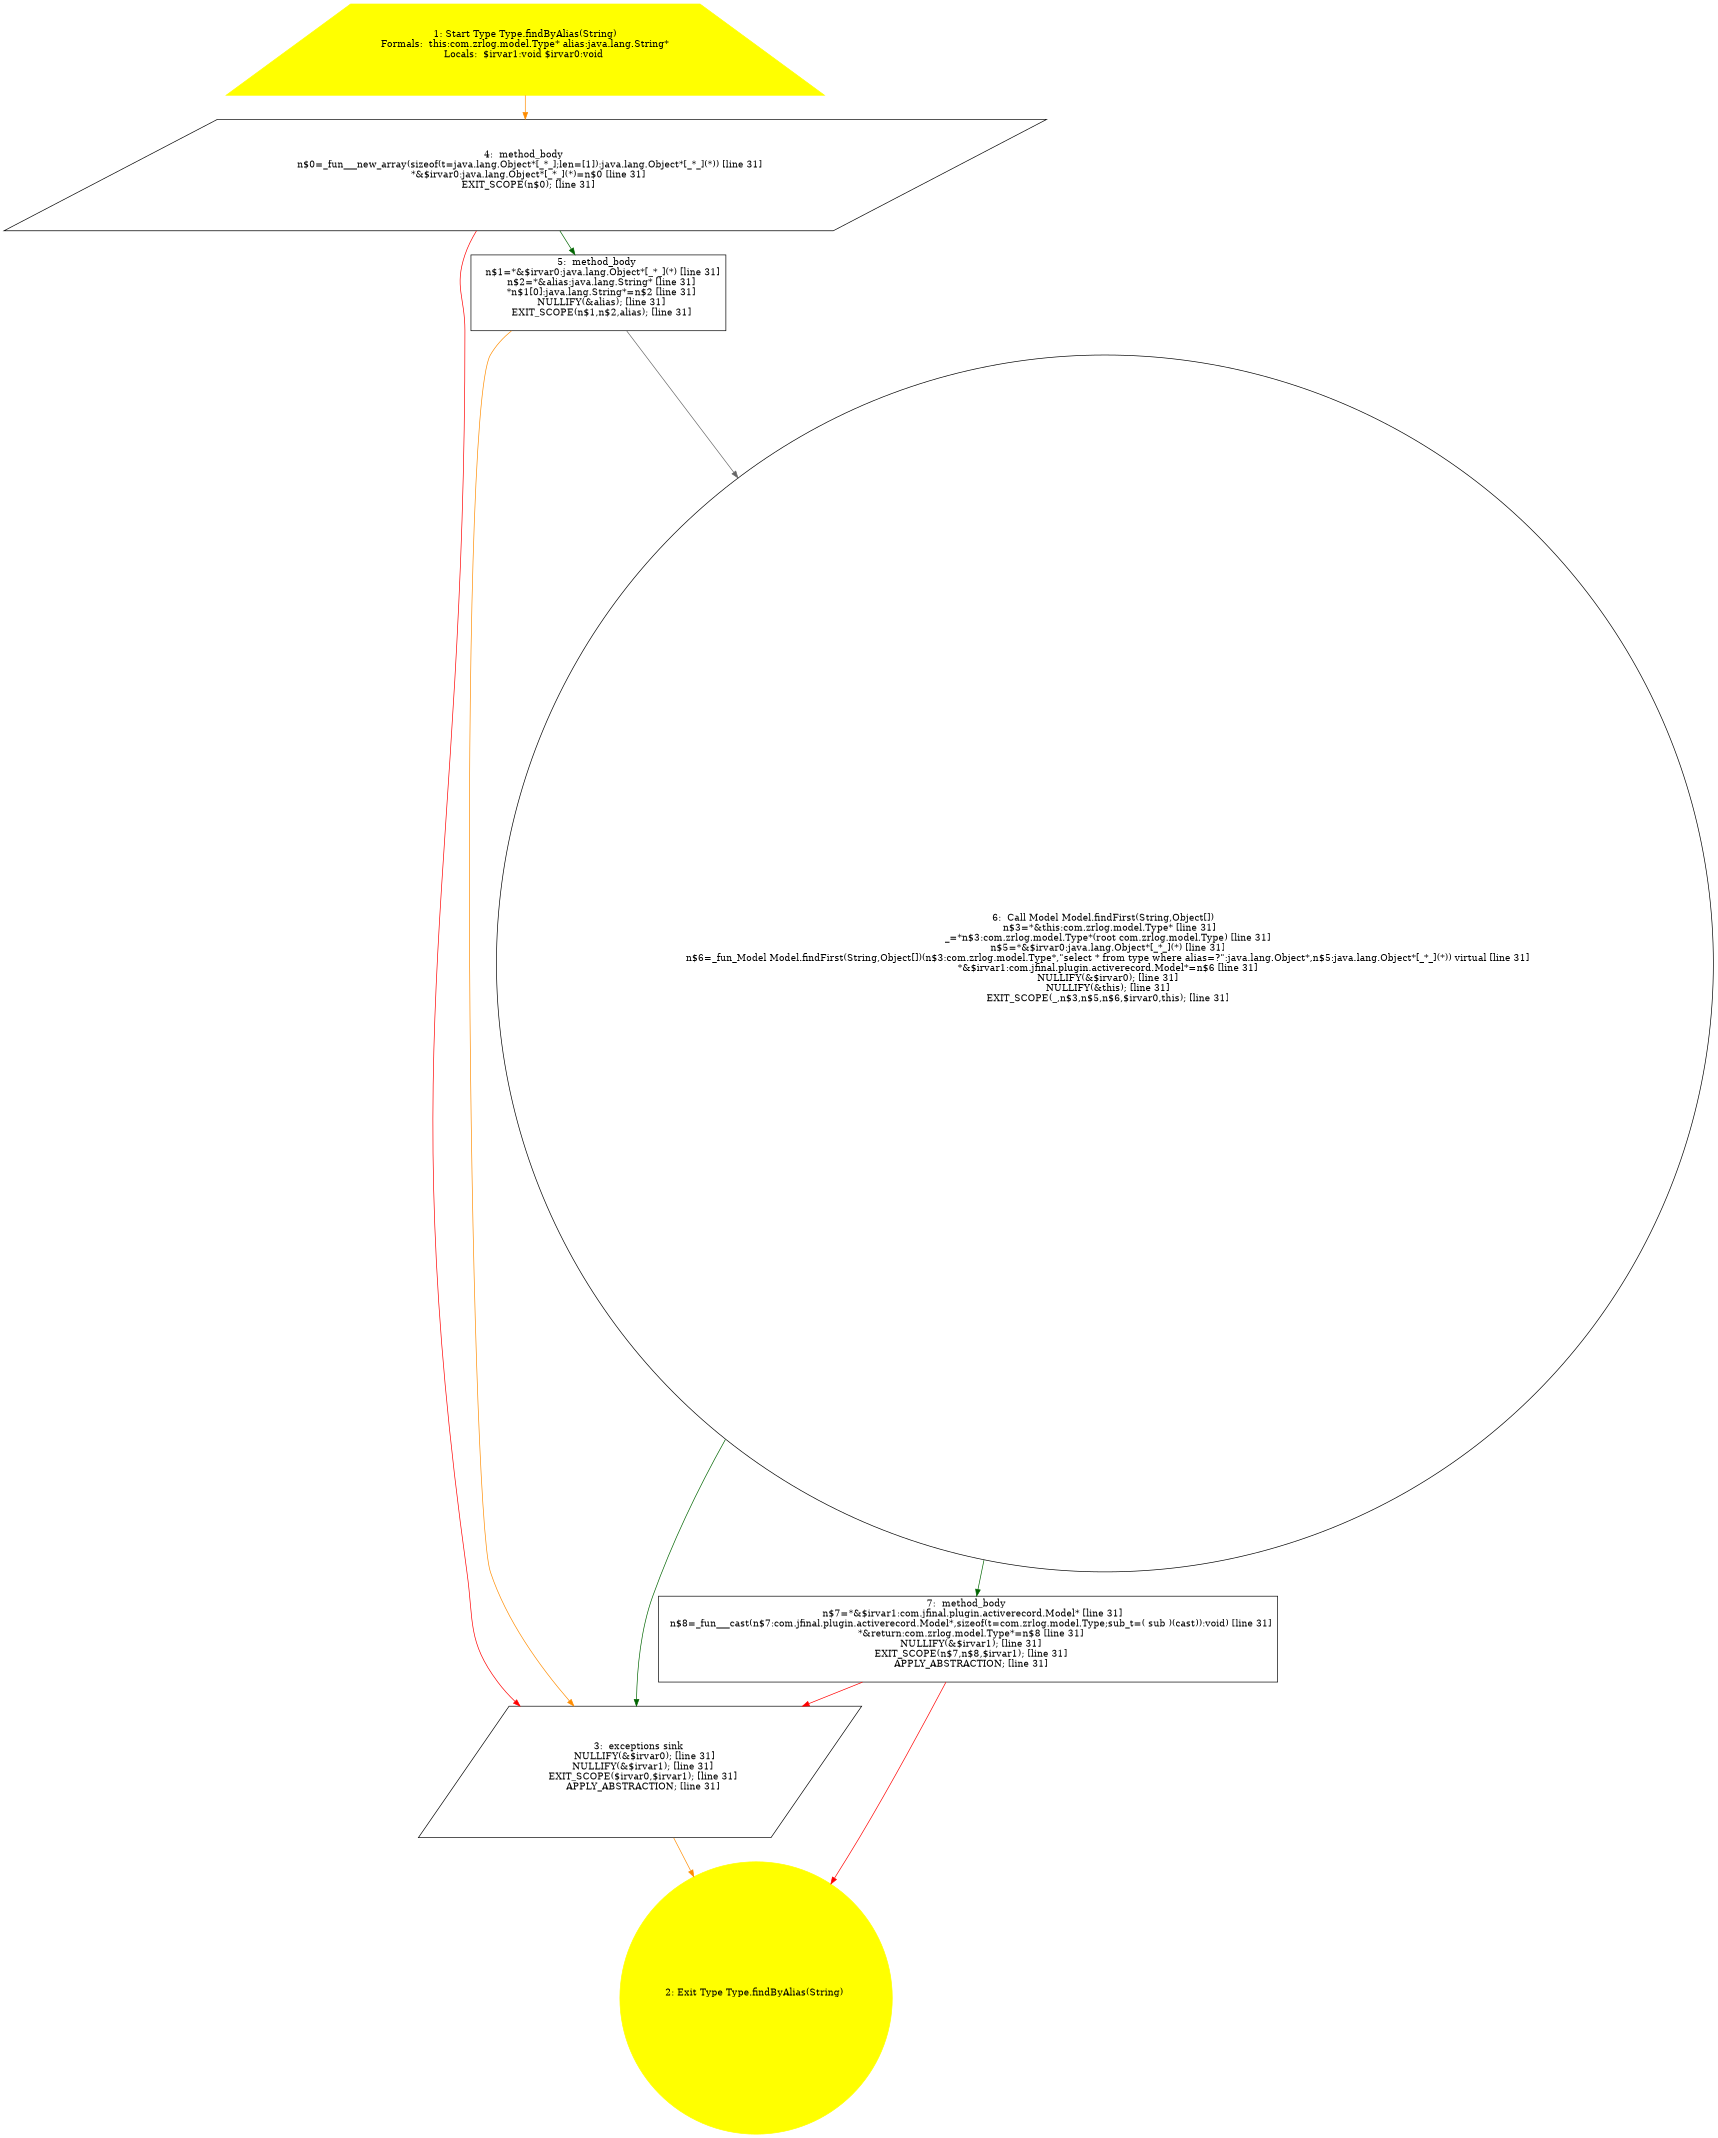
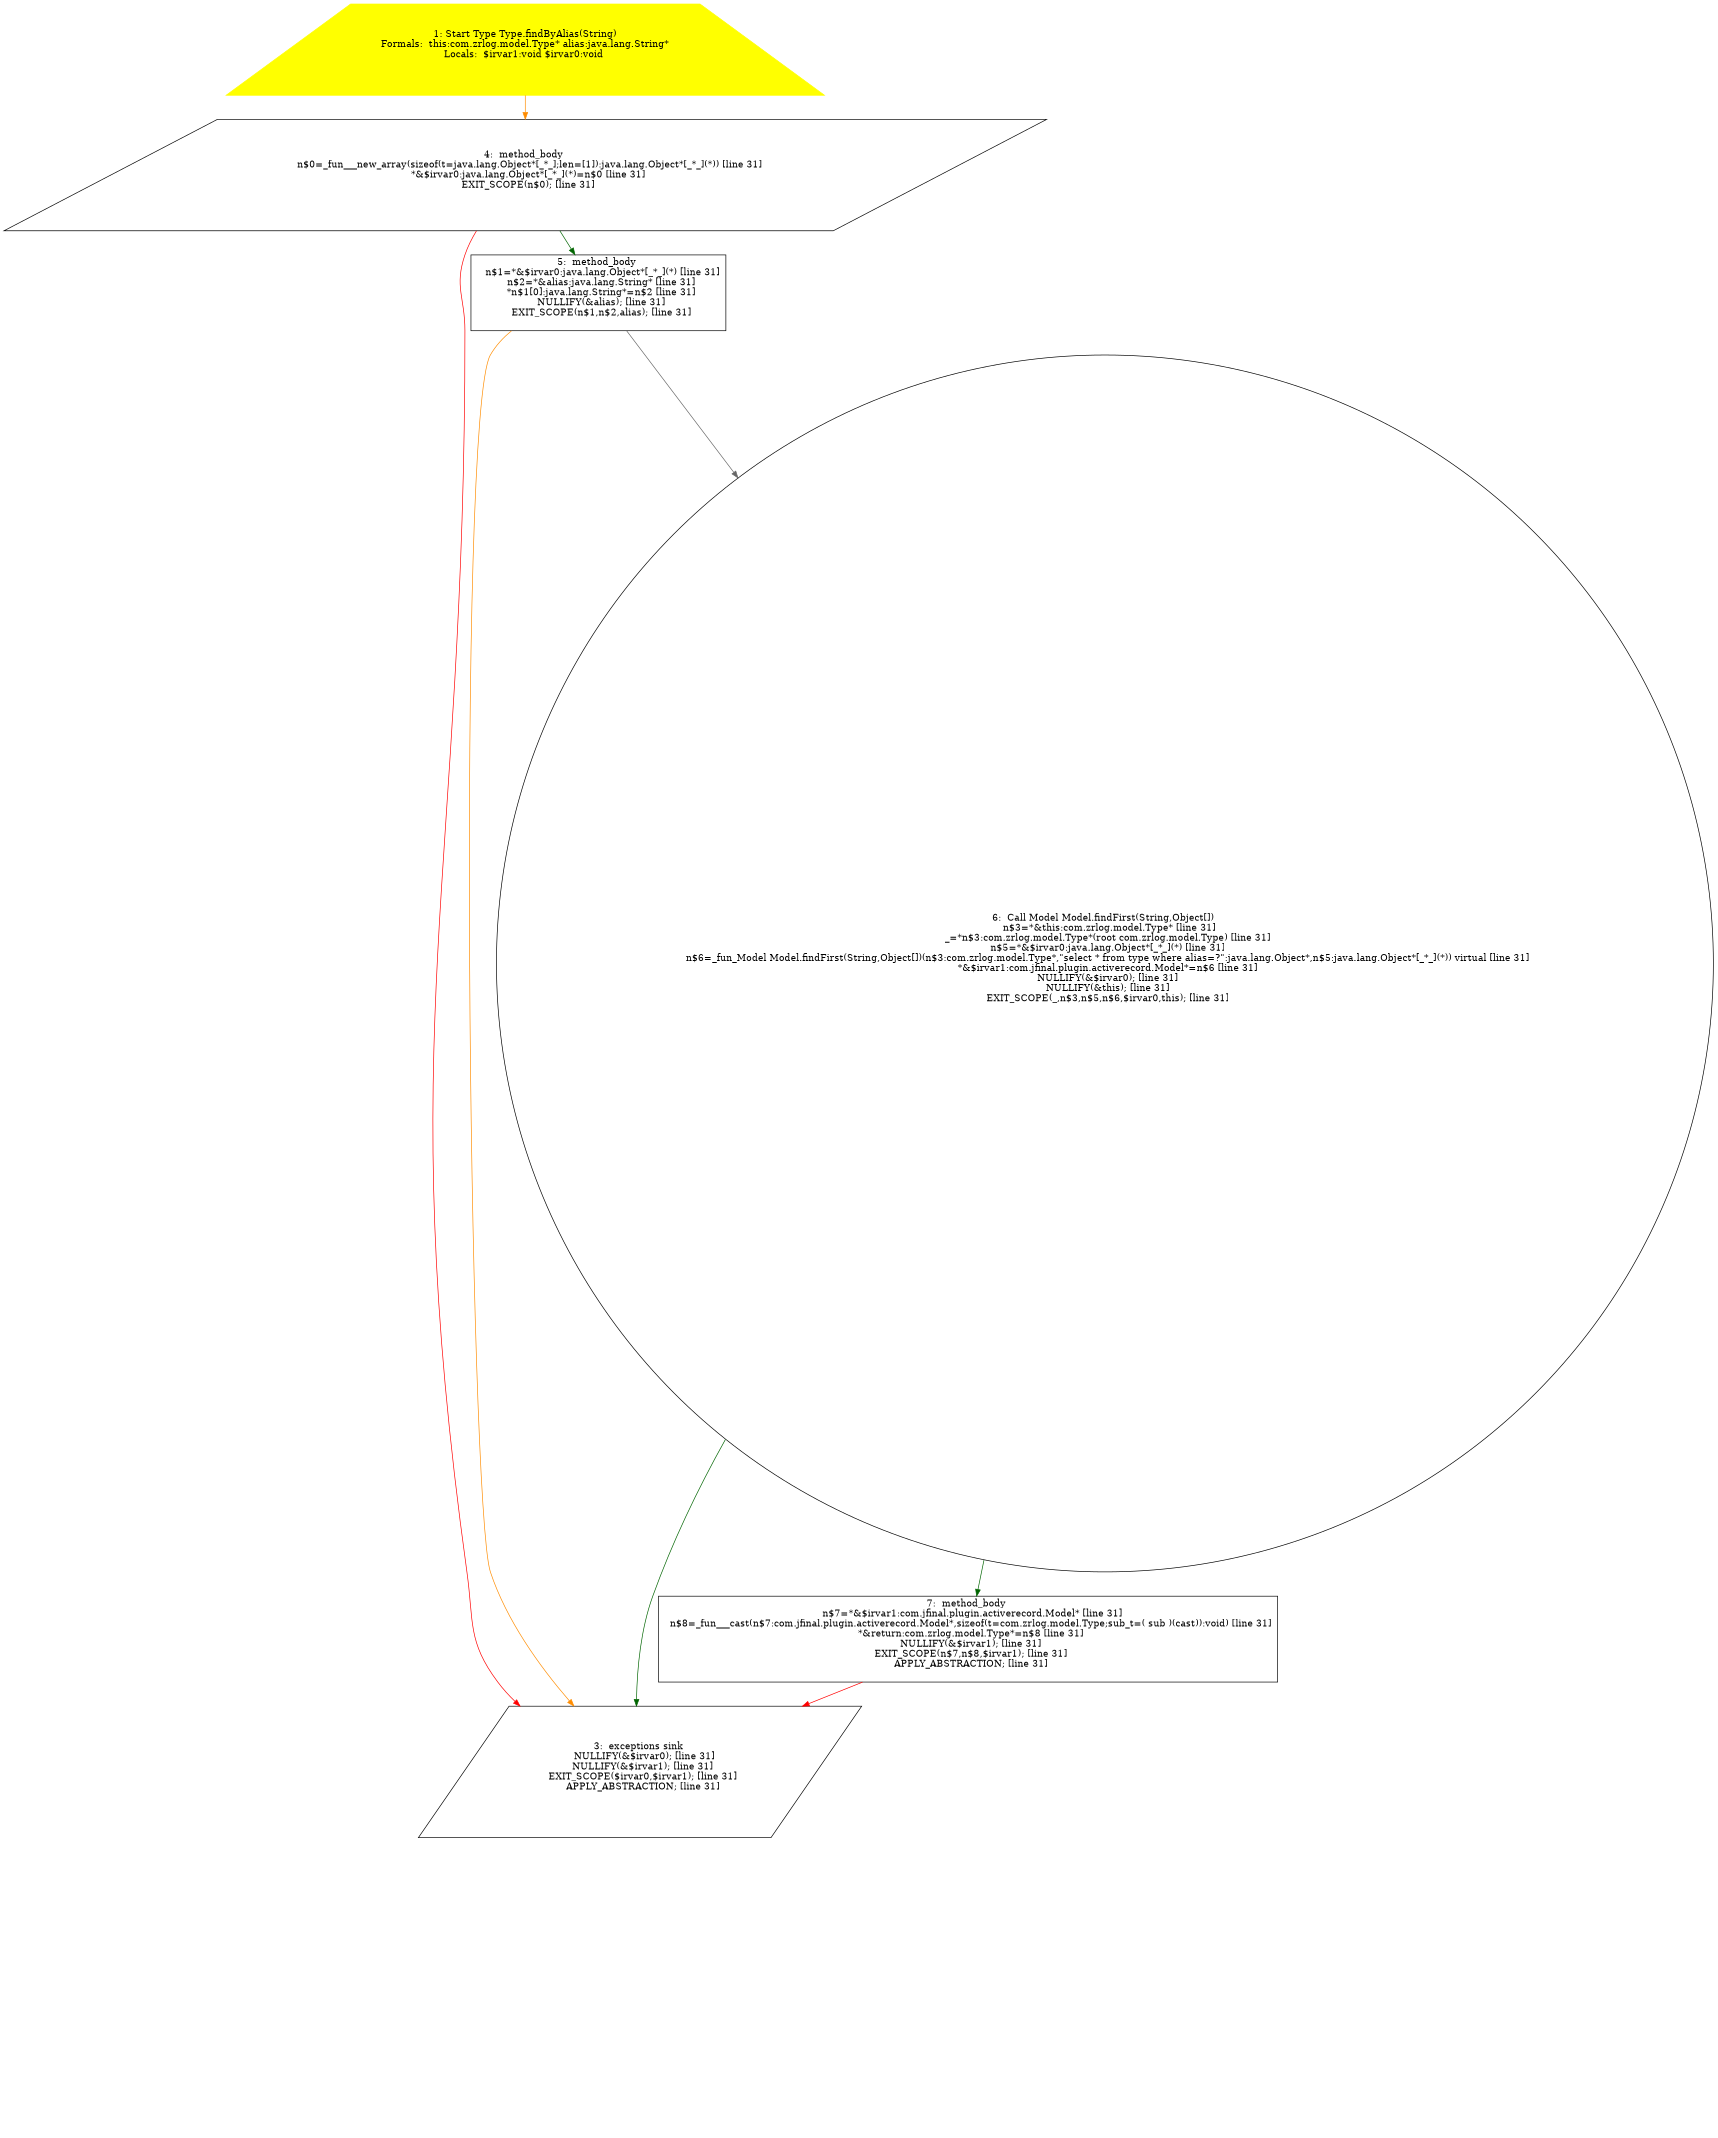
node "2: Exit Type Type.findByAlias(String)": removed
